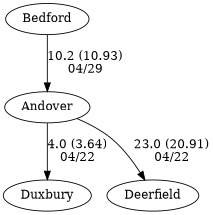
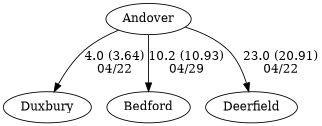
edge "Bedford" -> "Andover": reversed
